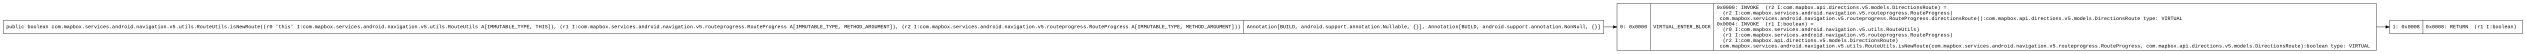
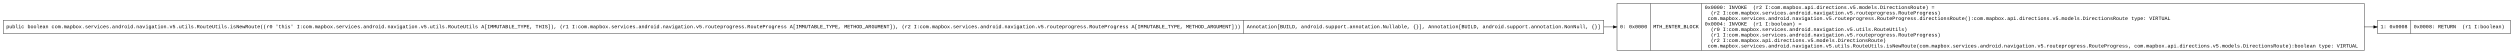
node "0: 0x0000": text "VIRTUAL_ENTER_BLOCK" -> "MTH_ENTER_BLOCK"
